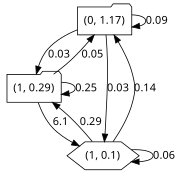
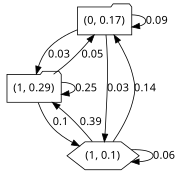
node "(0, 1.17)": label "(0, 1.17)" -> "(0, 0.17)"
edge "(1, 0.29)" -> "(1, 0.1)": label "6.1" -> "0.1"
edge "(1, 0.1)" -> "(1, 0.29)": label "0.29" -> "0.39"
